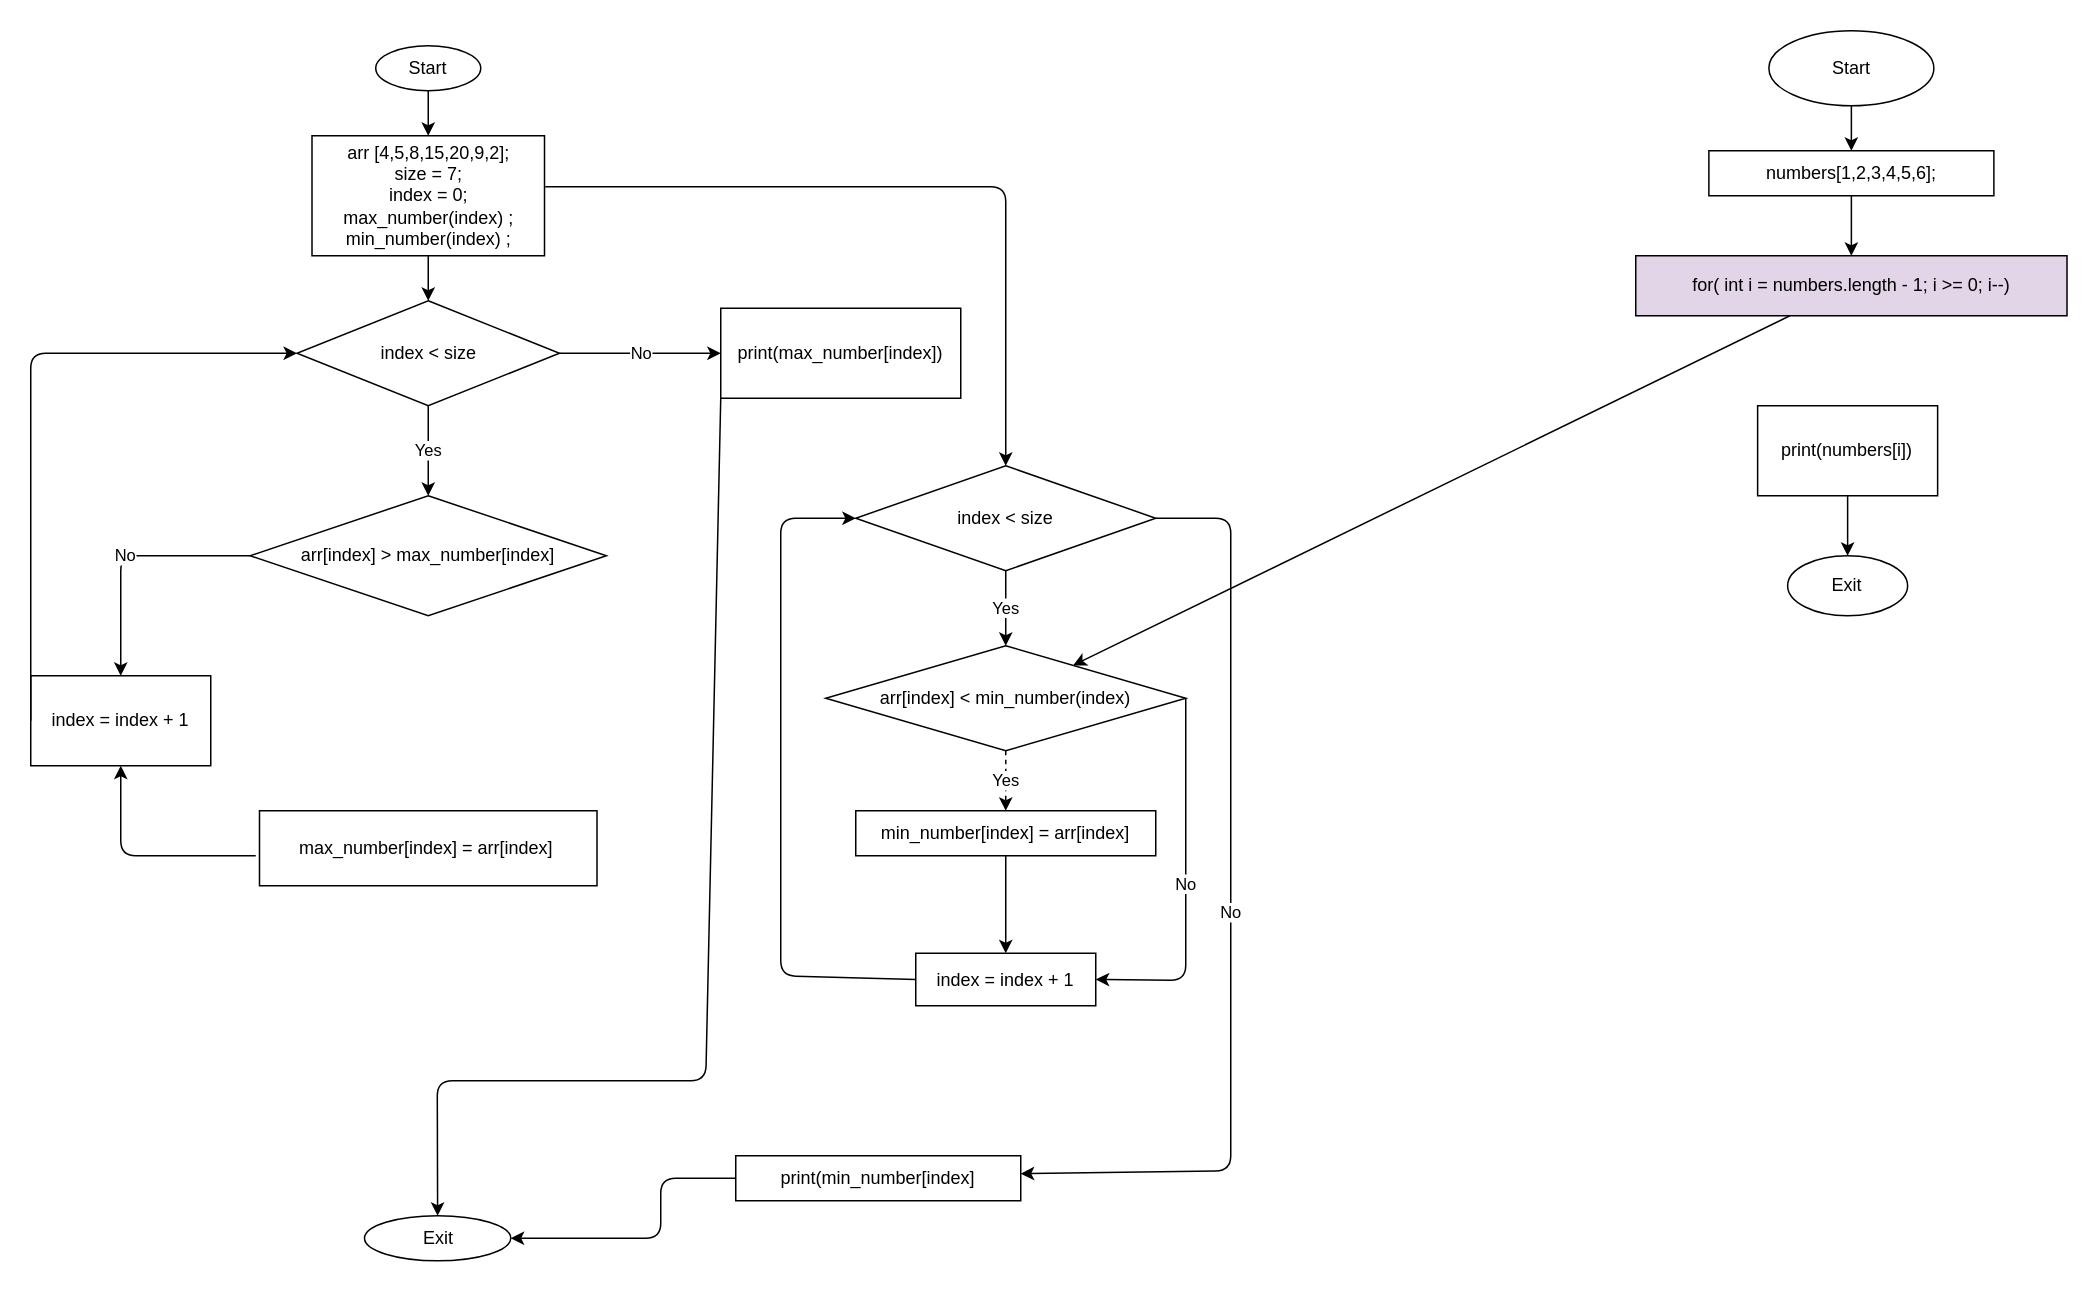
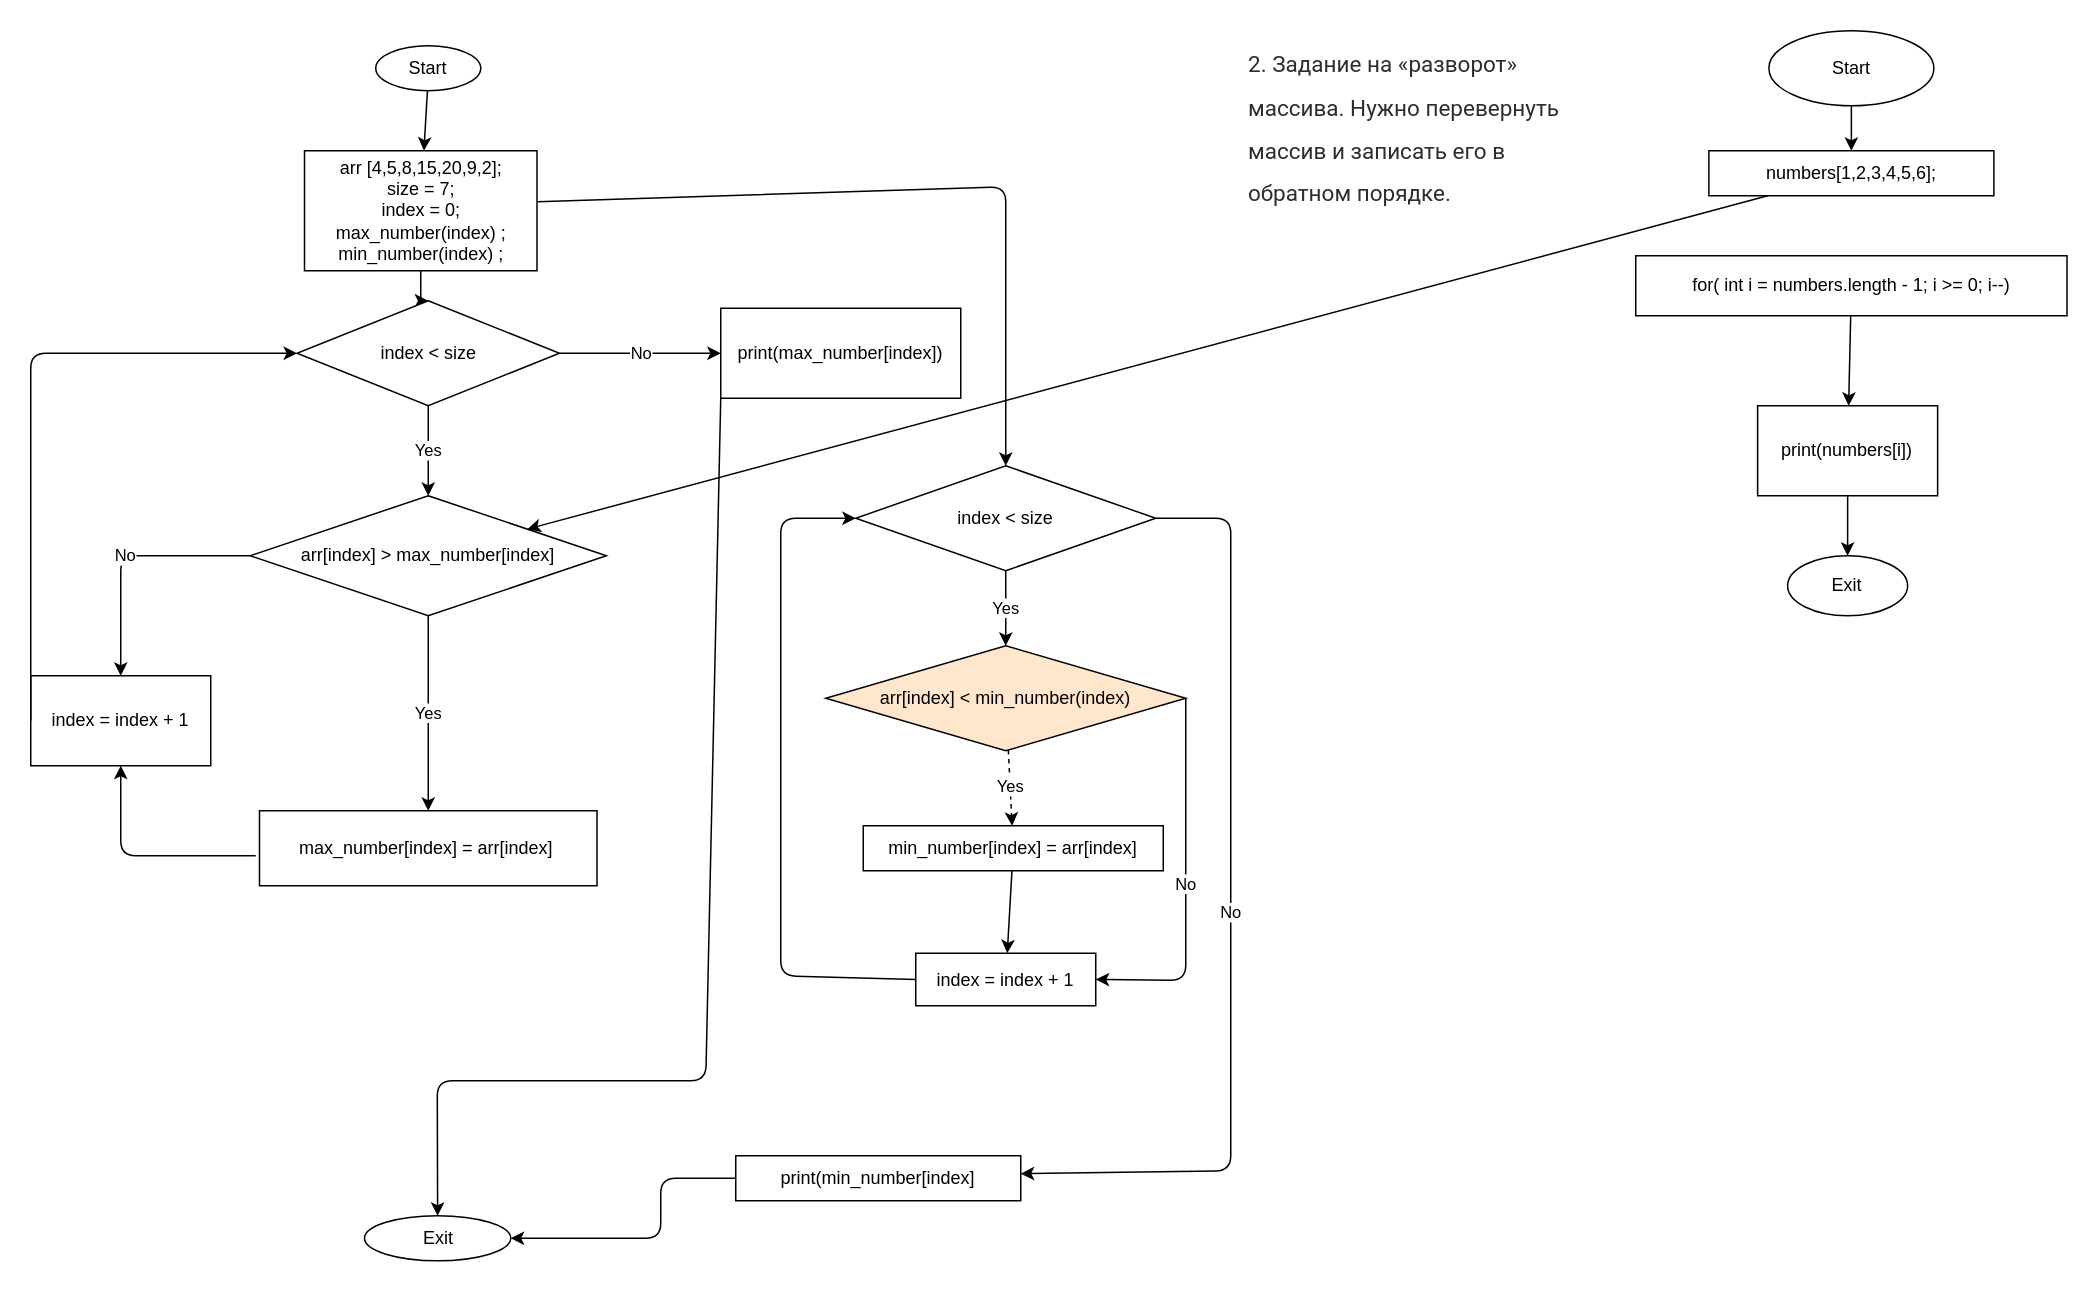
node "2. Задание на «разворот» массива. Нужно перевернуть массив и записать его в обратном порядке.": added
node "arr [4,5,8,15,20,9,2]; size = 7; index = 0; max_number(index) ; min_number(index) ;": moved (428, 196) -> (421, 211)
edge "numbers[1,2,3,4,5,6];" -> "for( int i = numbers.length - 1; i >= 0; i--)": now "numbers[1,2,3,4,5,6];" -> "arr[index] > max_number[index]"
node "for( int i = numbers.length - 1; i >= 0; i--)": fillcolor #e1d5e7 -> #ffffff
edge "for( int i = numbers.length - 1; i >= 0; i--)" -> "arr[index] < min_number(index)": now "for( int i = numbers.length - 1; i >= 0; i--)" -> "print(numbers[i])"
node "arr[index] < min_number(index)": fillcolor #ffffff -> #ffe6cc
edge "arr[index] > max_number[index]" -> "max_number[index] = arr[index]": added, label "Yes"
node "min_number[index] = arr[index]": moved (1006, 833) -> (1013, 848)
